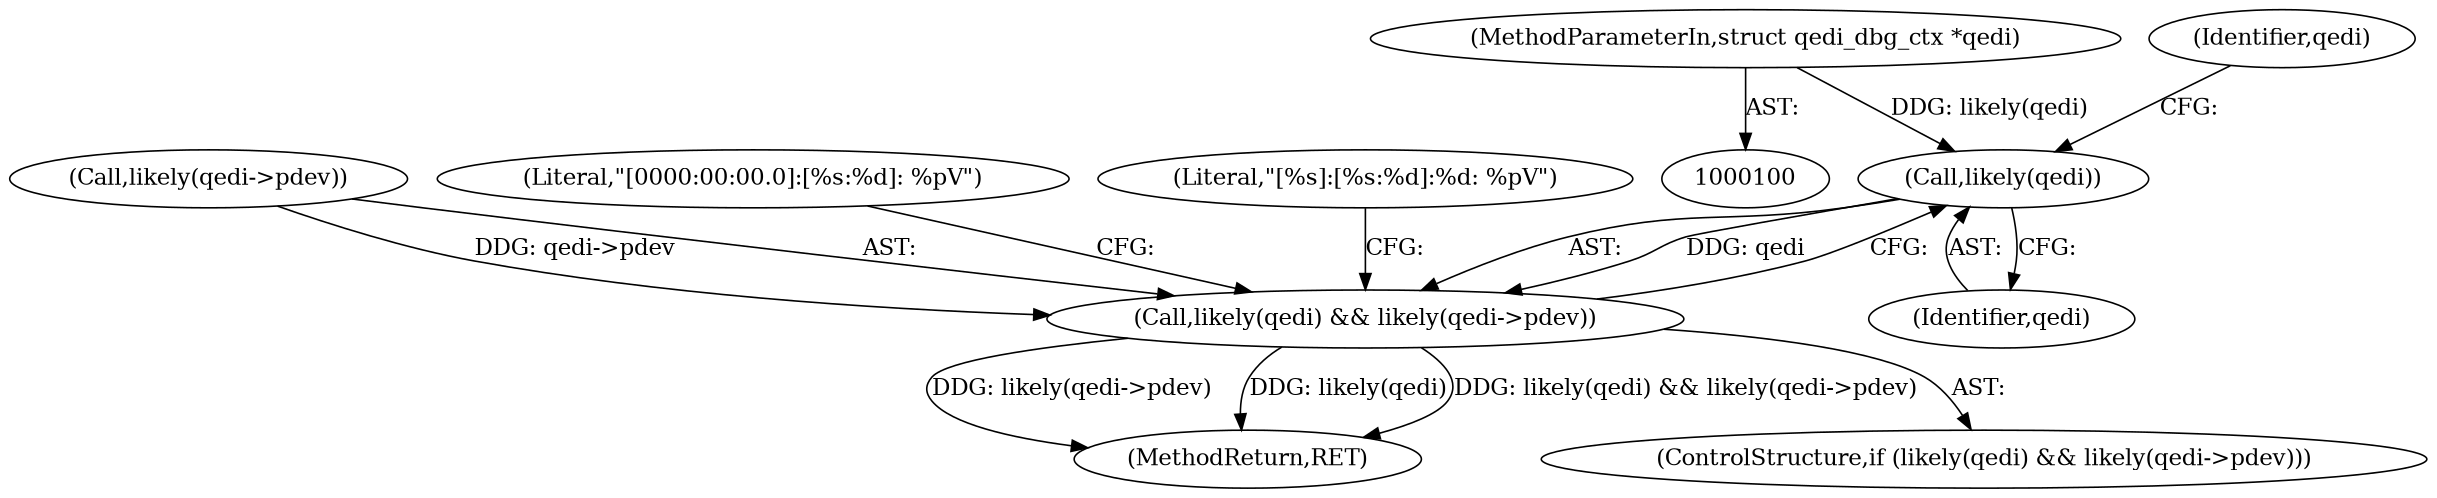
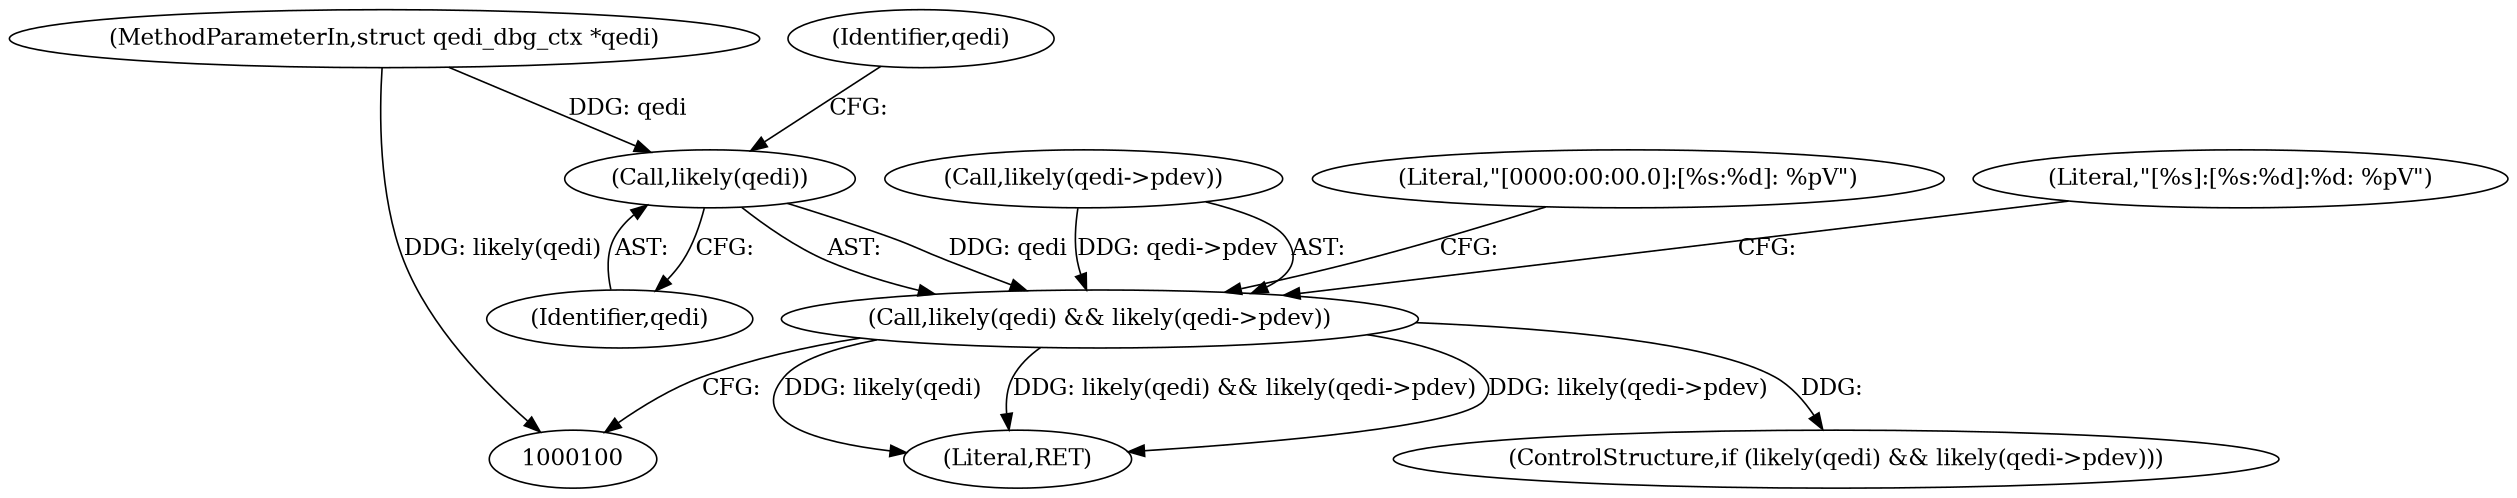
edge "(MethodParameterIn,struct qedi_dbg_ctx *qedi)" -> "1000100": label "AST: " -> "DDG: likely(qedi)"
edge "(MethodParameterIn,struct qedi_dbg_ctx *qedi)" -> "(Call,likely(qedi))": label "DDG: likely(qedi)" -> "DDG: qedi"
edge "(Call,likely(qedi) && likely(qedi->pdev))" -> "(Call,likely(qedi))": now "(Call,likely(qedi) && likely(qedi->pdev))" -> "1000100"
edge "(Call,likely(qedi) && likely(qedi->pdev))" -> "(ControlStructure,if (likely(qedi) && likely(qedi->pdev)))": label "AST: " -> "DDG: "
node "(MethodReturn,RET)": label "(MethodReturn,RET)" -> "(Literal,RET)"
